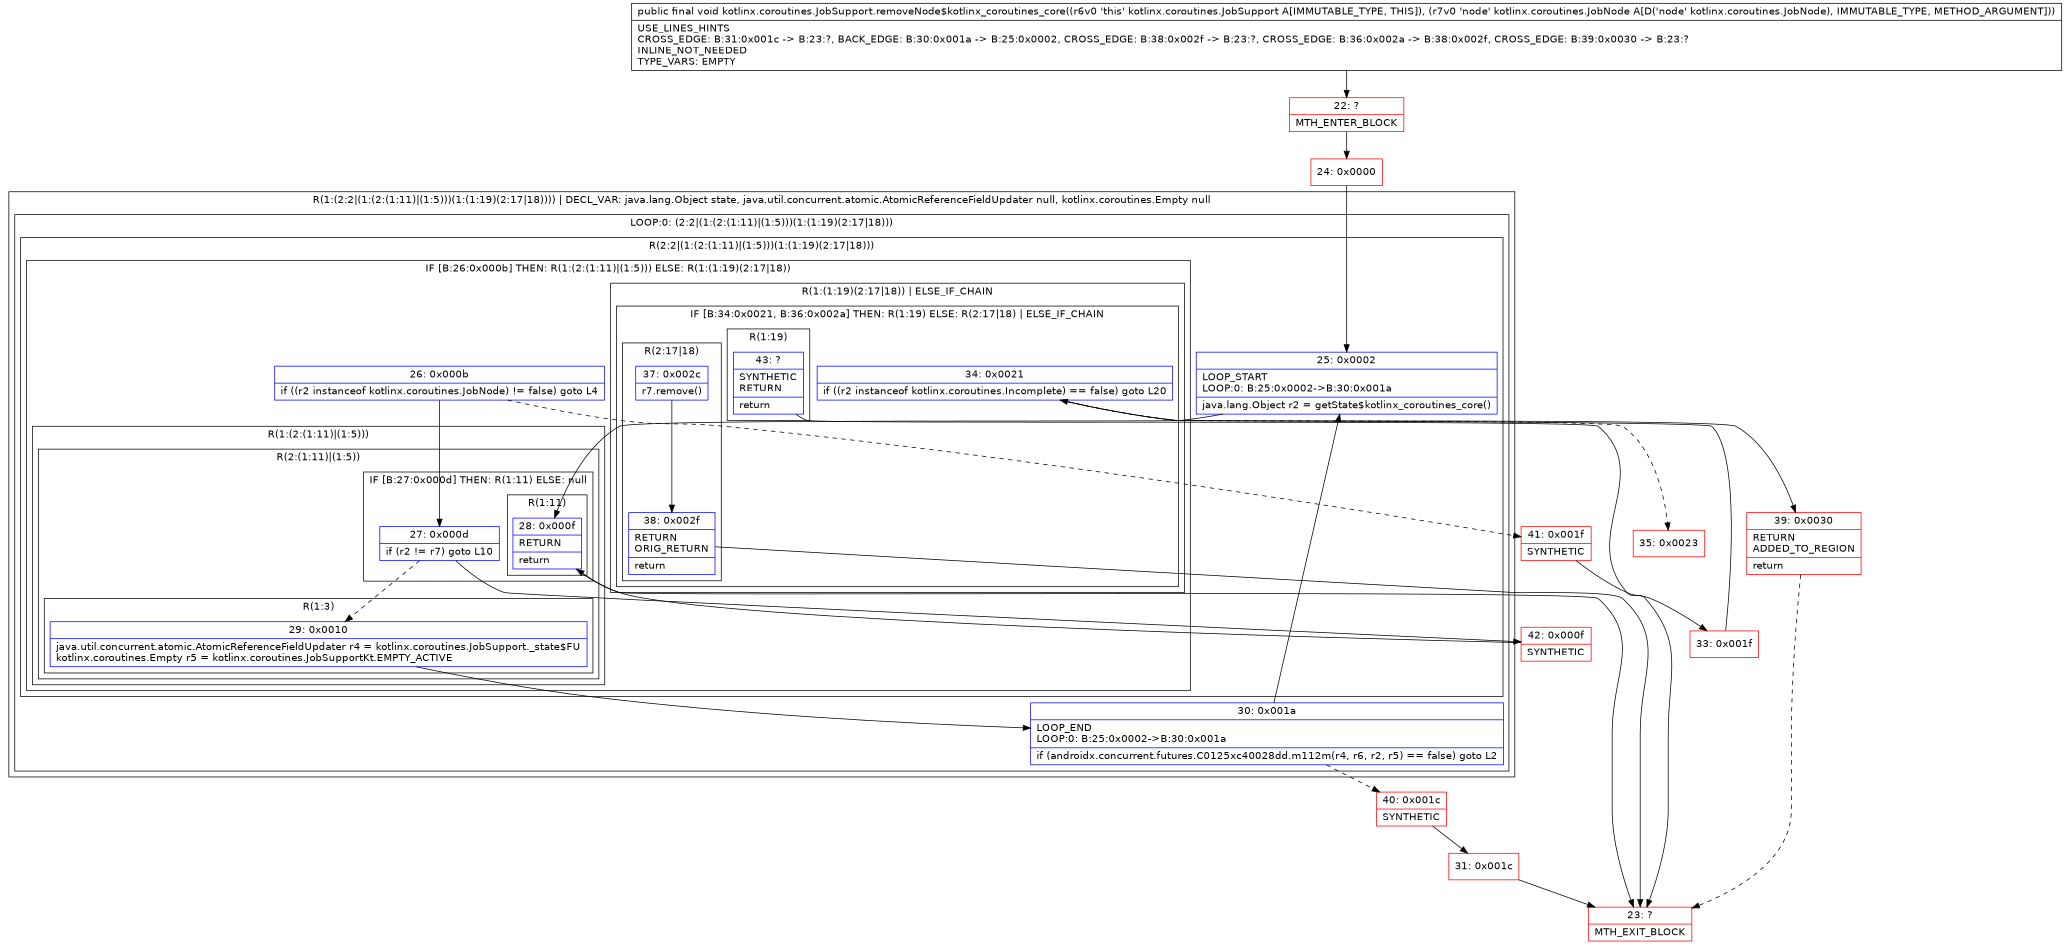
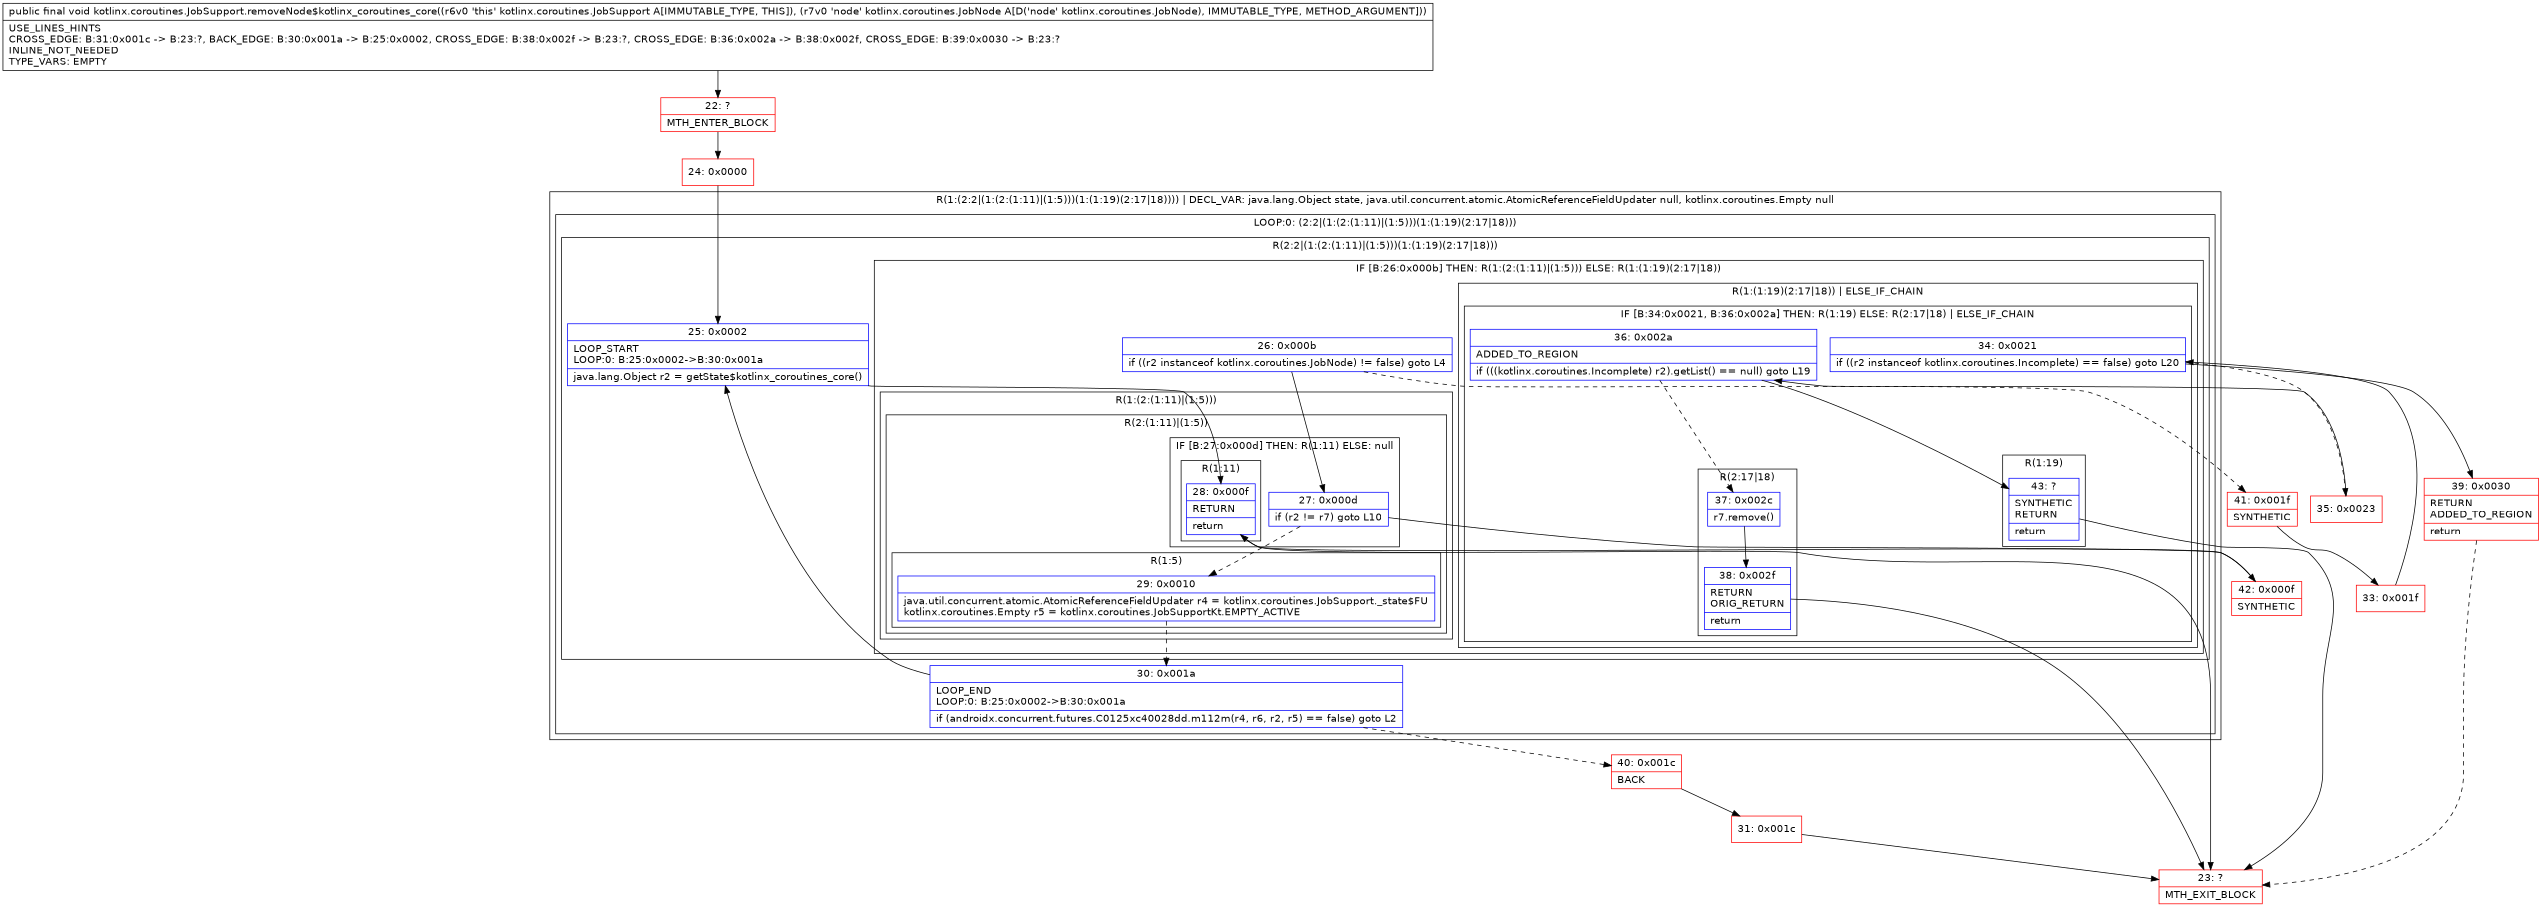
node "36: 0x002a": added
cluster "R(1:3)": label "R(1:3)" -> "R(1:5)"
edge "29: 0x0010" -> "30: 0x001a": style solid -> dashed
node "40: 0x001c": text "SYNTHETIC" -> "BACK"
